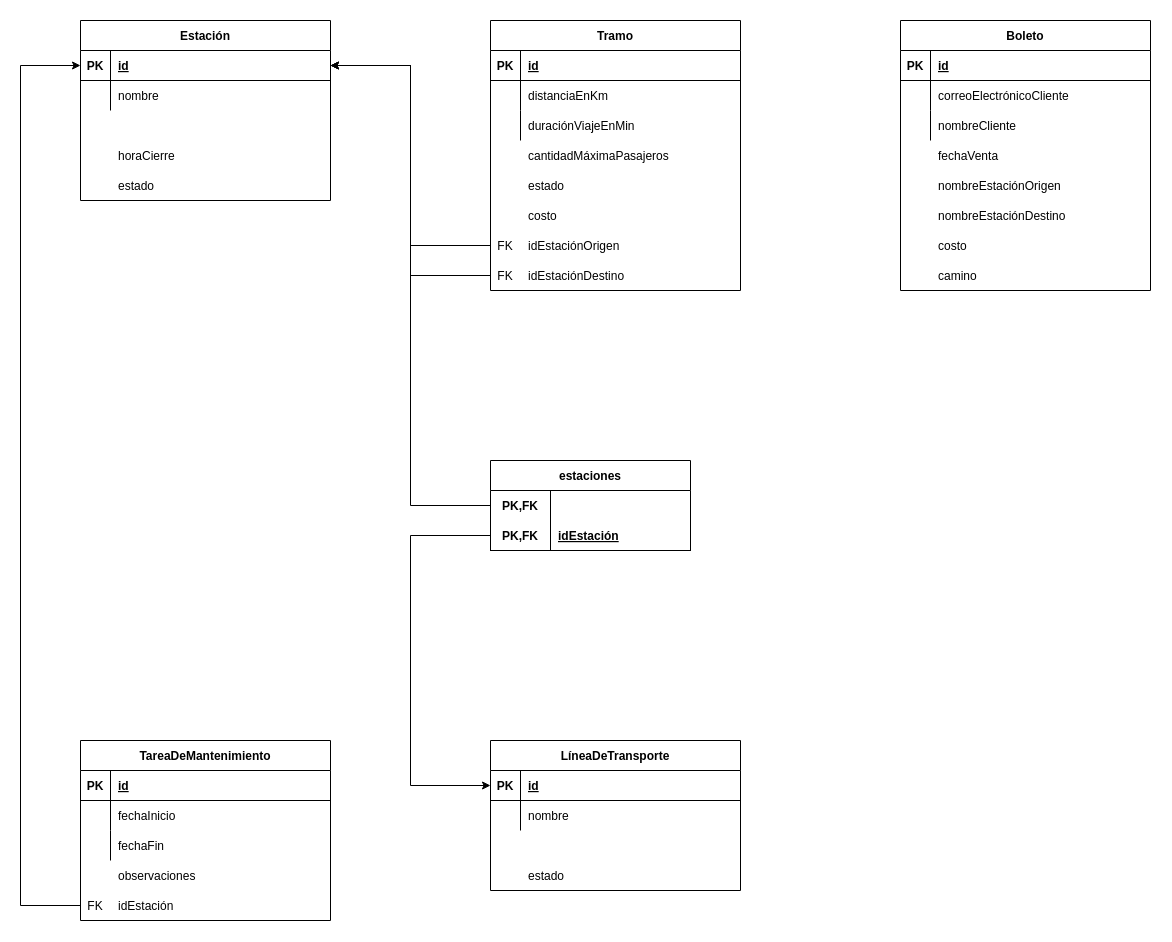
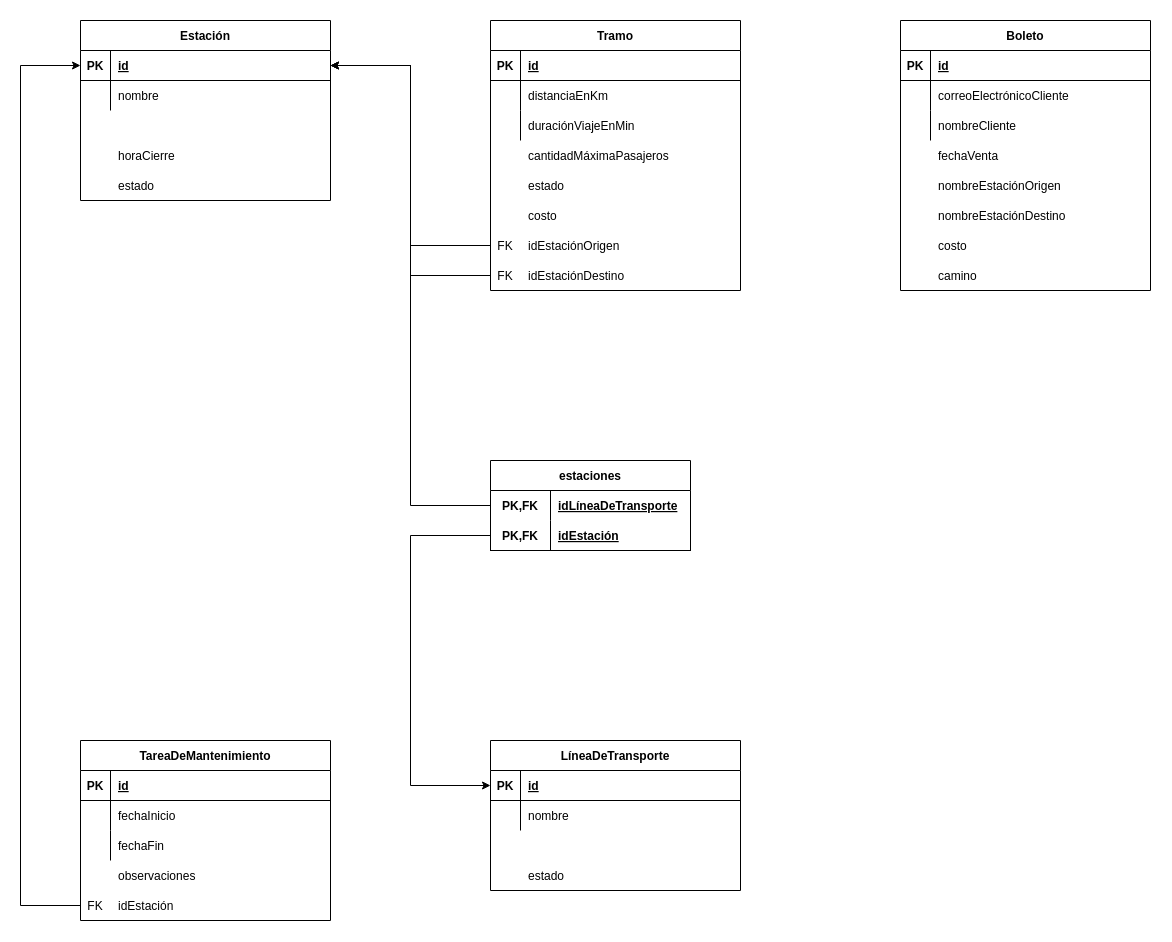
node "idLíneaDeTransporte": added
